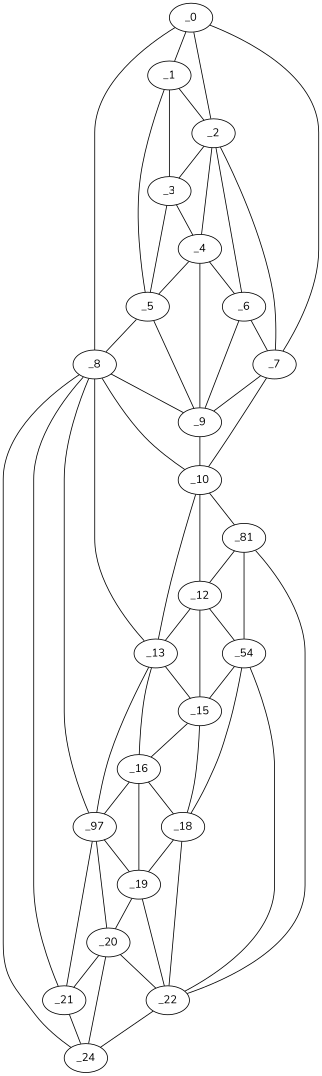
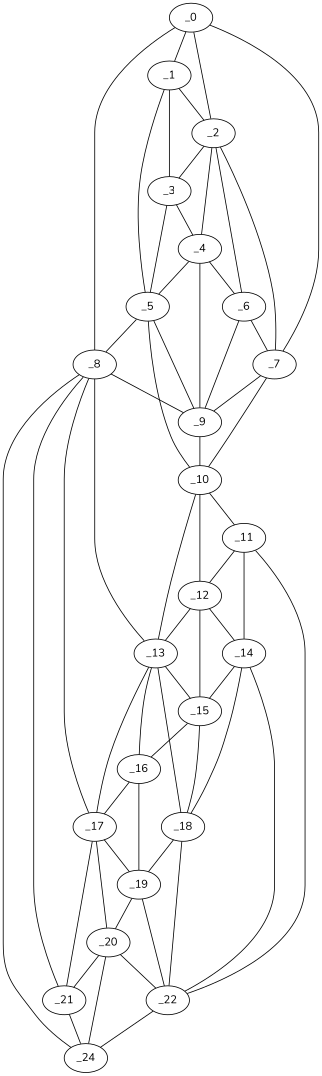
edge "_8" -- "_10": now "_5" -- "_10"
node "_81": label "_81" -> "_11"
node "_54": label "_54" -> "_14"
edge "_16" -- "_18": now "_13" -- "_18"
node "_97": label "_97" -> "_17"
